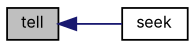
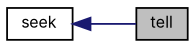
edge "seek" -> "tell": reversed
